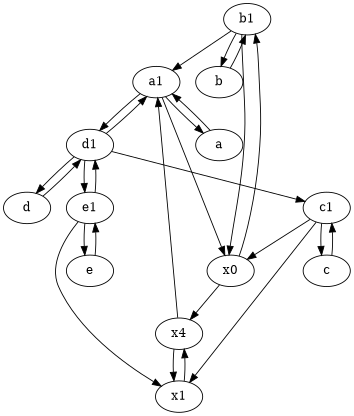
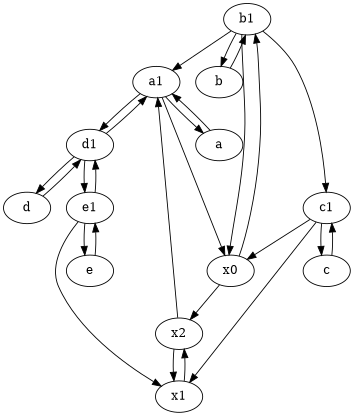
edge "d1" -> "c1": now "b1" -> "c1"
node "x4": label "x4" -> "x2"
